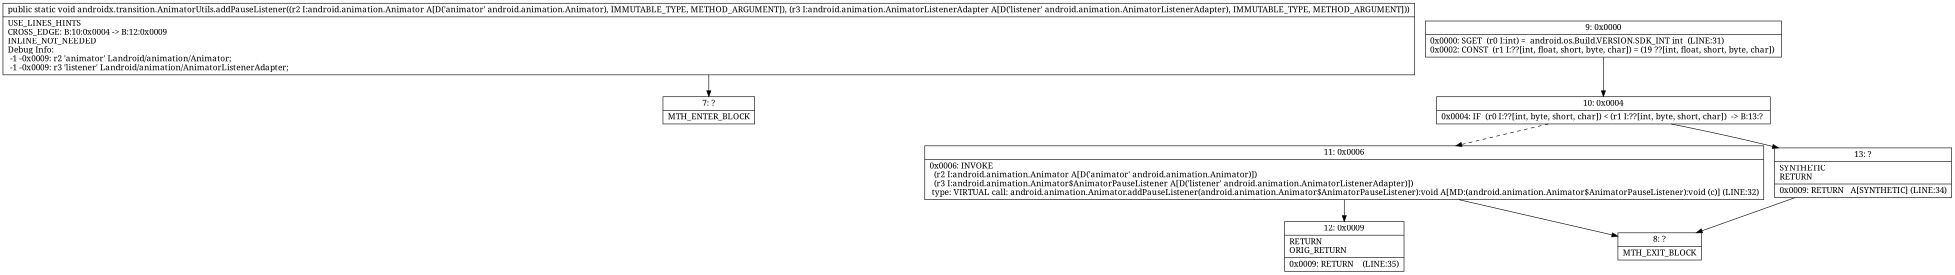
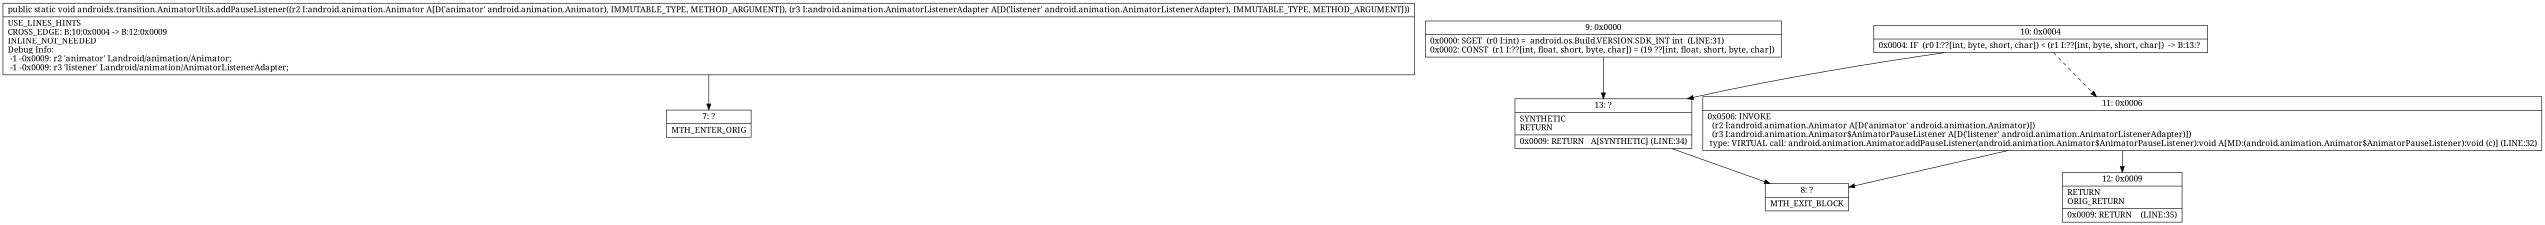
edge "9: 0x0000" -> "10: 0x0004": now "9: 0x0000" -> "13: ?"
node "7: ?": text "MTH_ENTER_BLOCK" -> "MTH_ENTER_ORIG"
node "11: 0x0006": text "0x0006: INVOKE" -> "0x0506: INVOKE"
